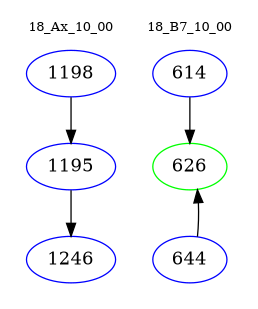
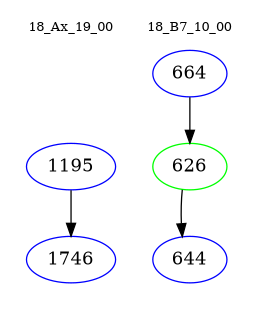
cluster "18_Ax_10_00": label "18_Ax_10_00" -> "18_Ax_19_00"
node "1198": removed
node "614": label "614" -> "664"
edge "644" -> "626": reversed
node "1246": label "1246" -> "1746"
